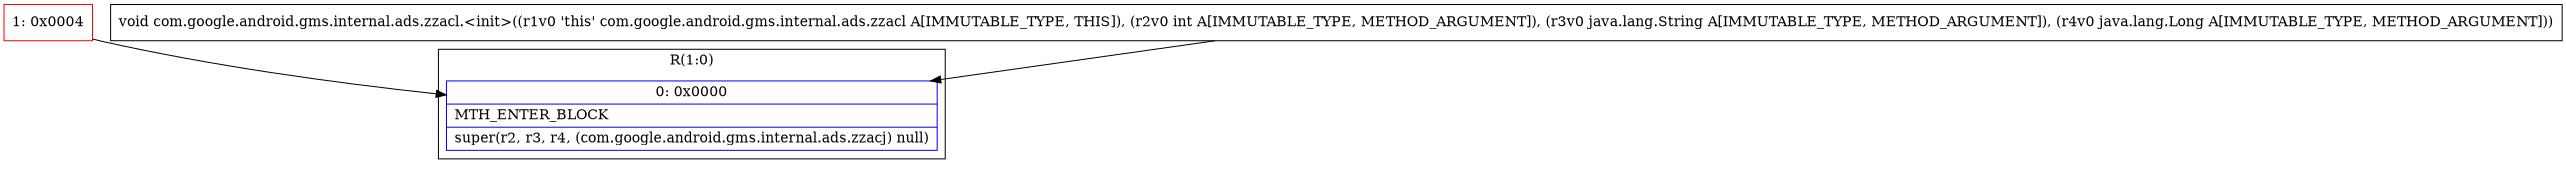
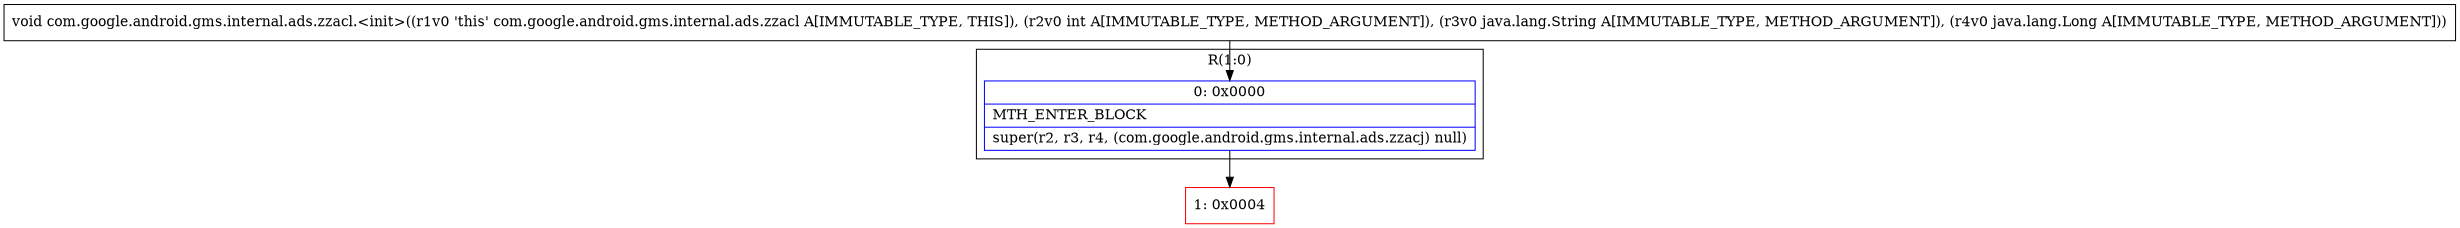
edge "1: 0x0004" -> "0: 0x0000": reversed
